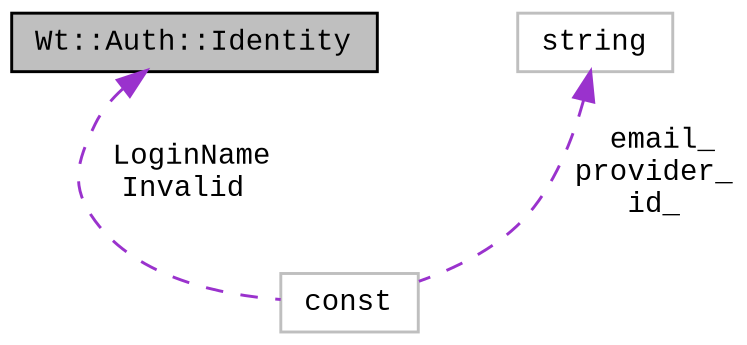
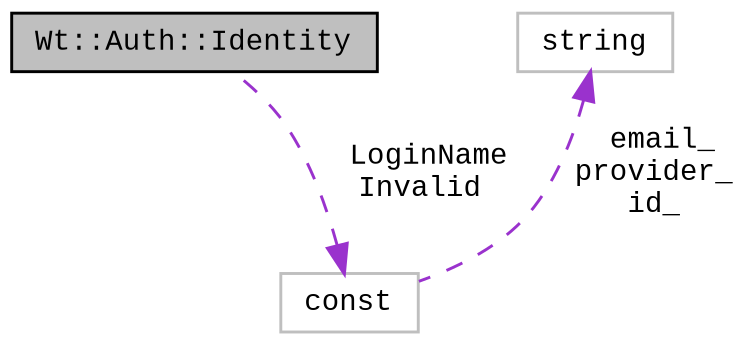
edge "const" -> "Wt::Auth::Identity": reversed
